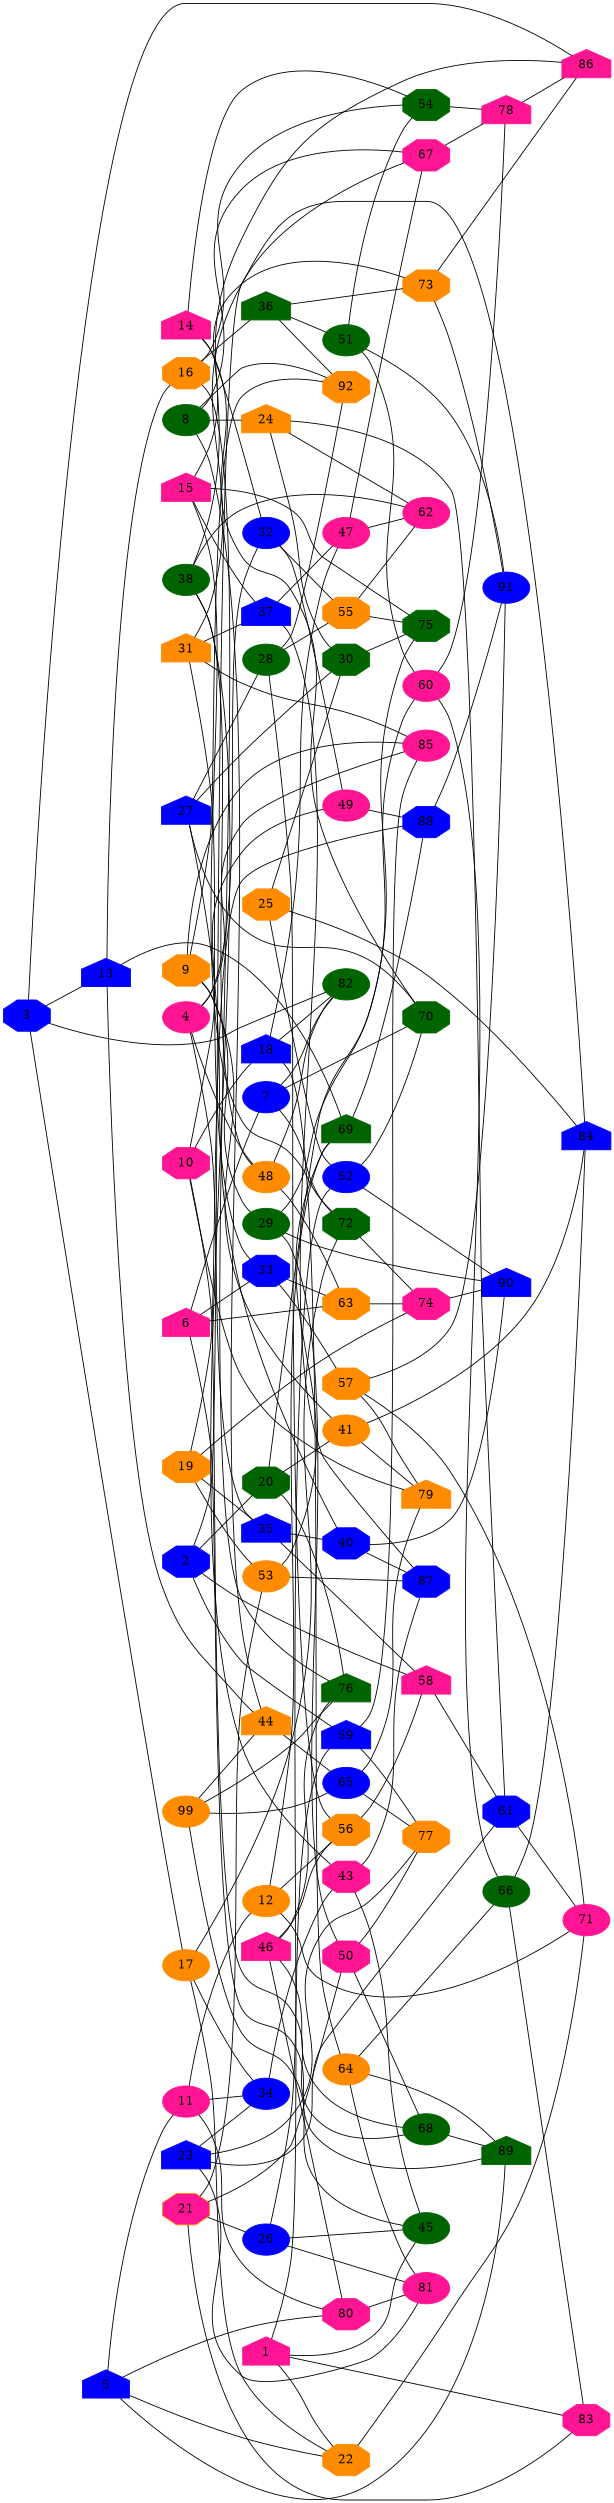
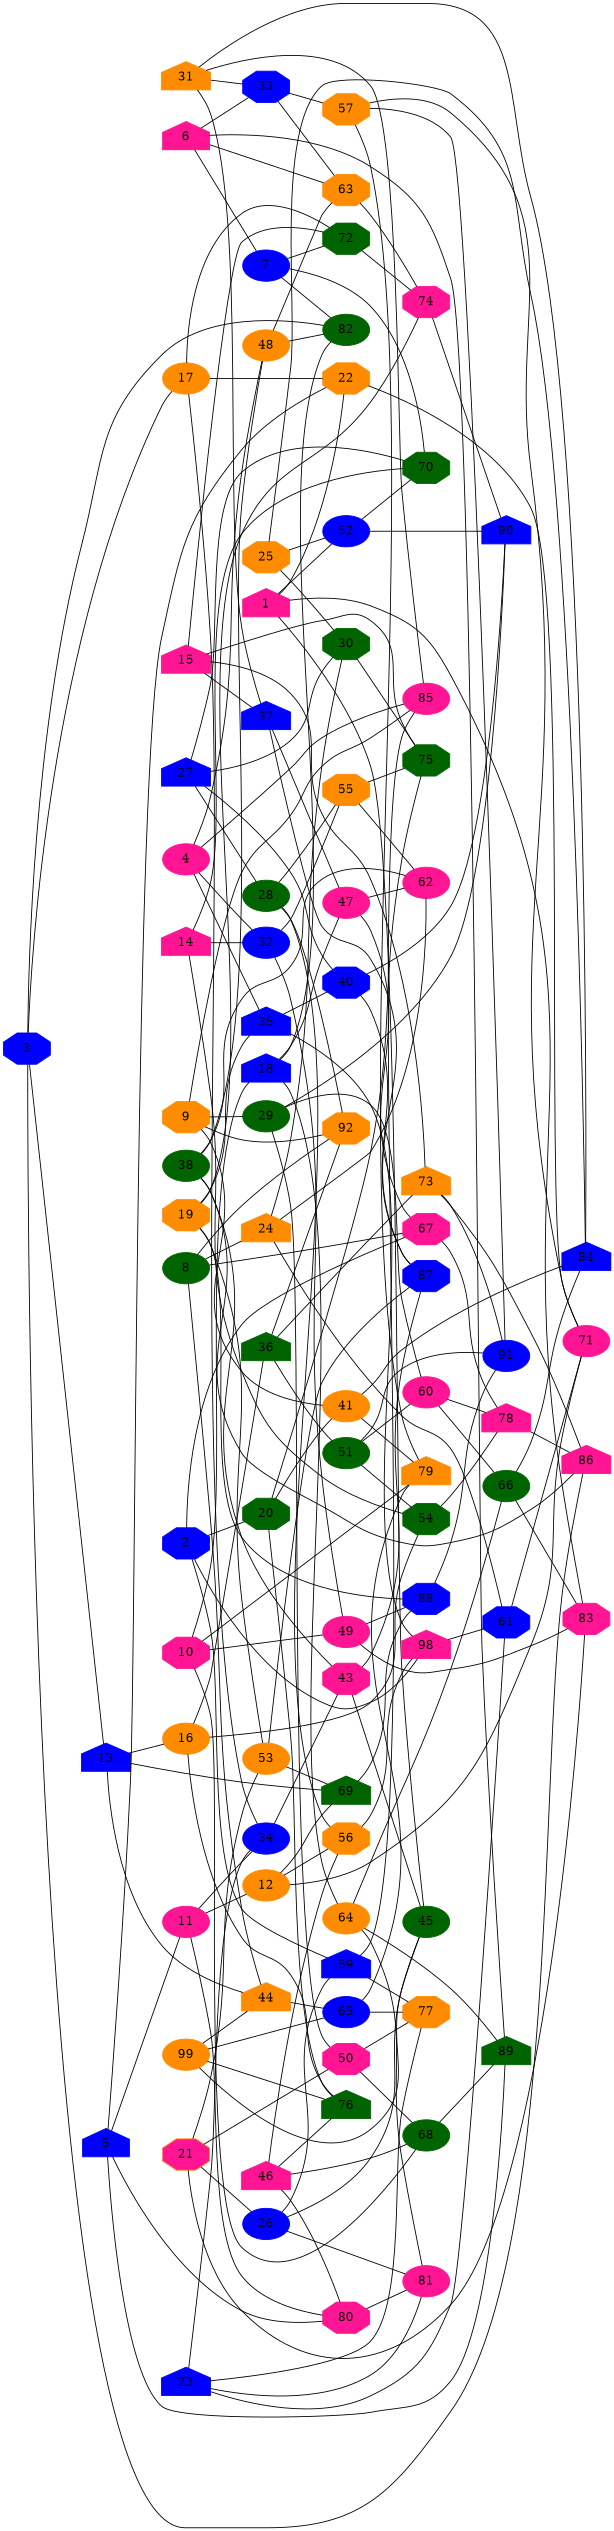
node "73": shape octagon -> house
node "16": shape octagon -> ellipse
edge "83" -- "49": added
node "58": label "58" -> "98"
